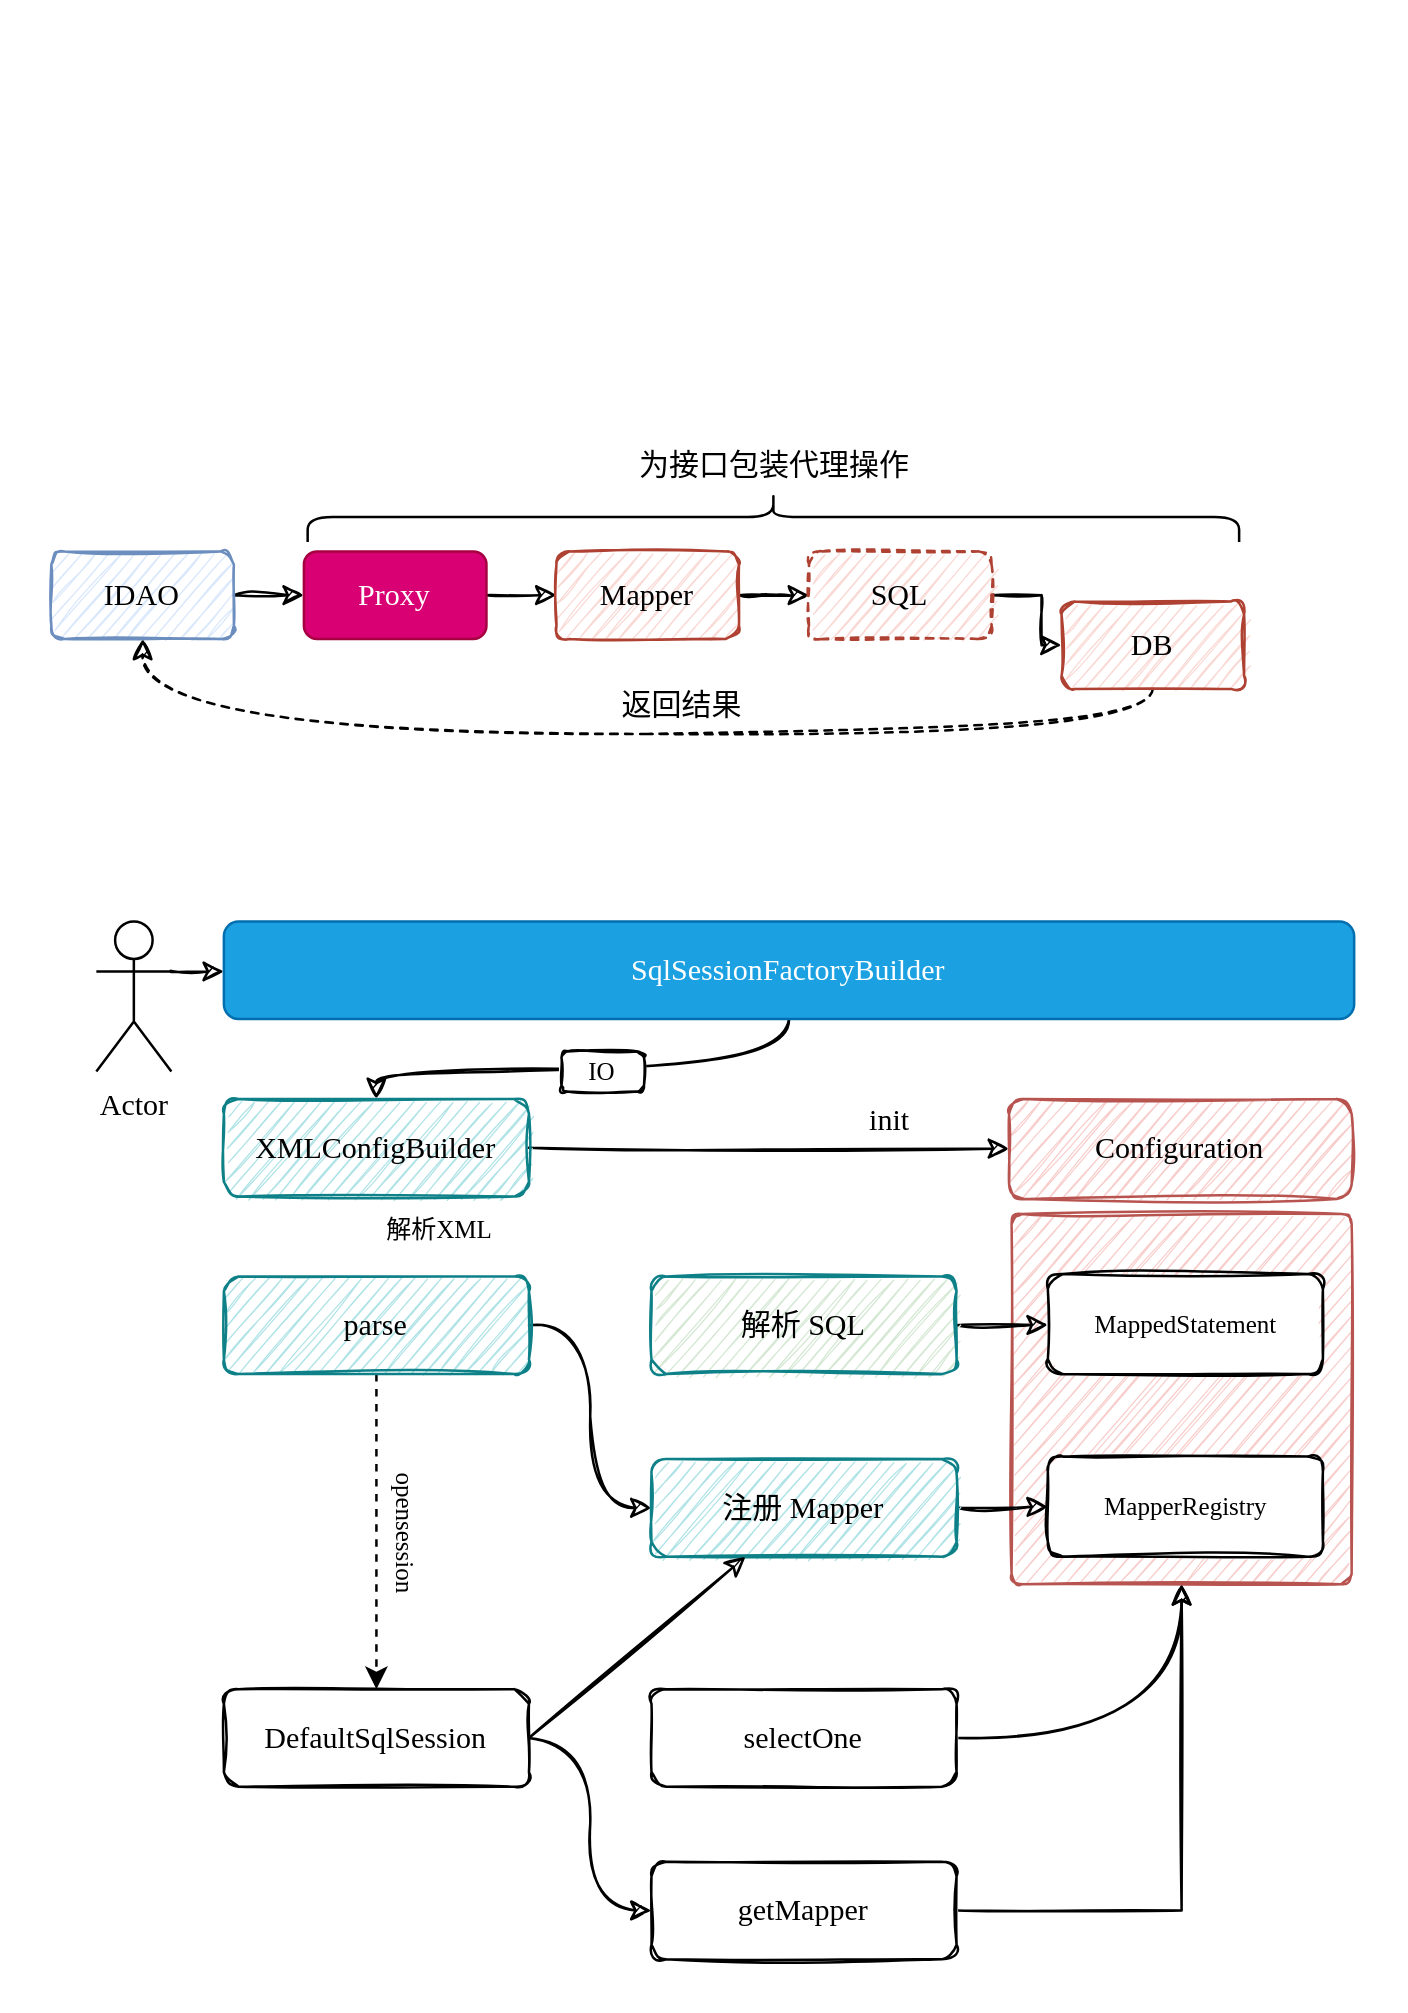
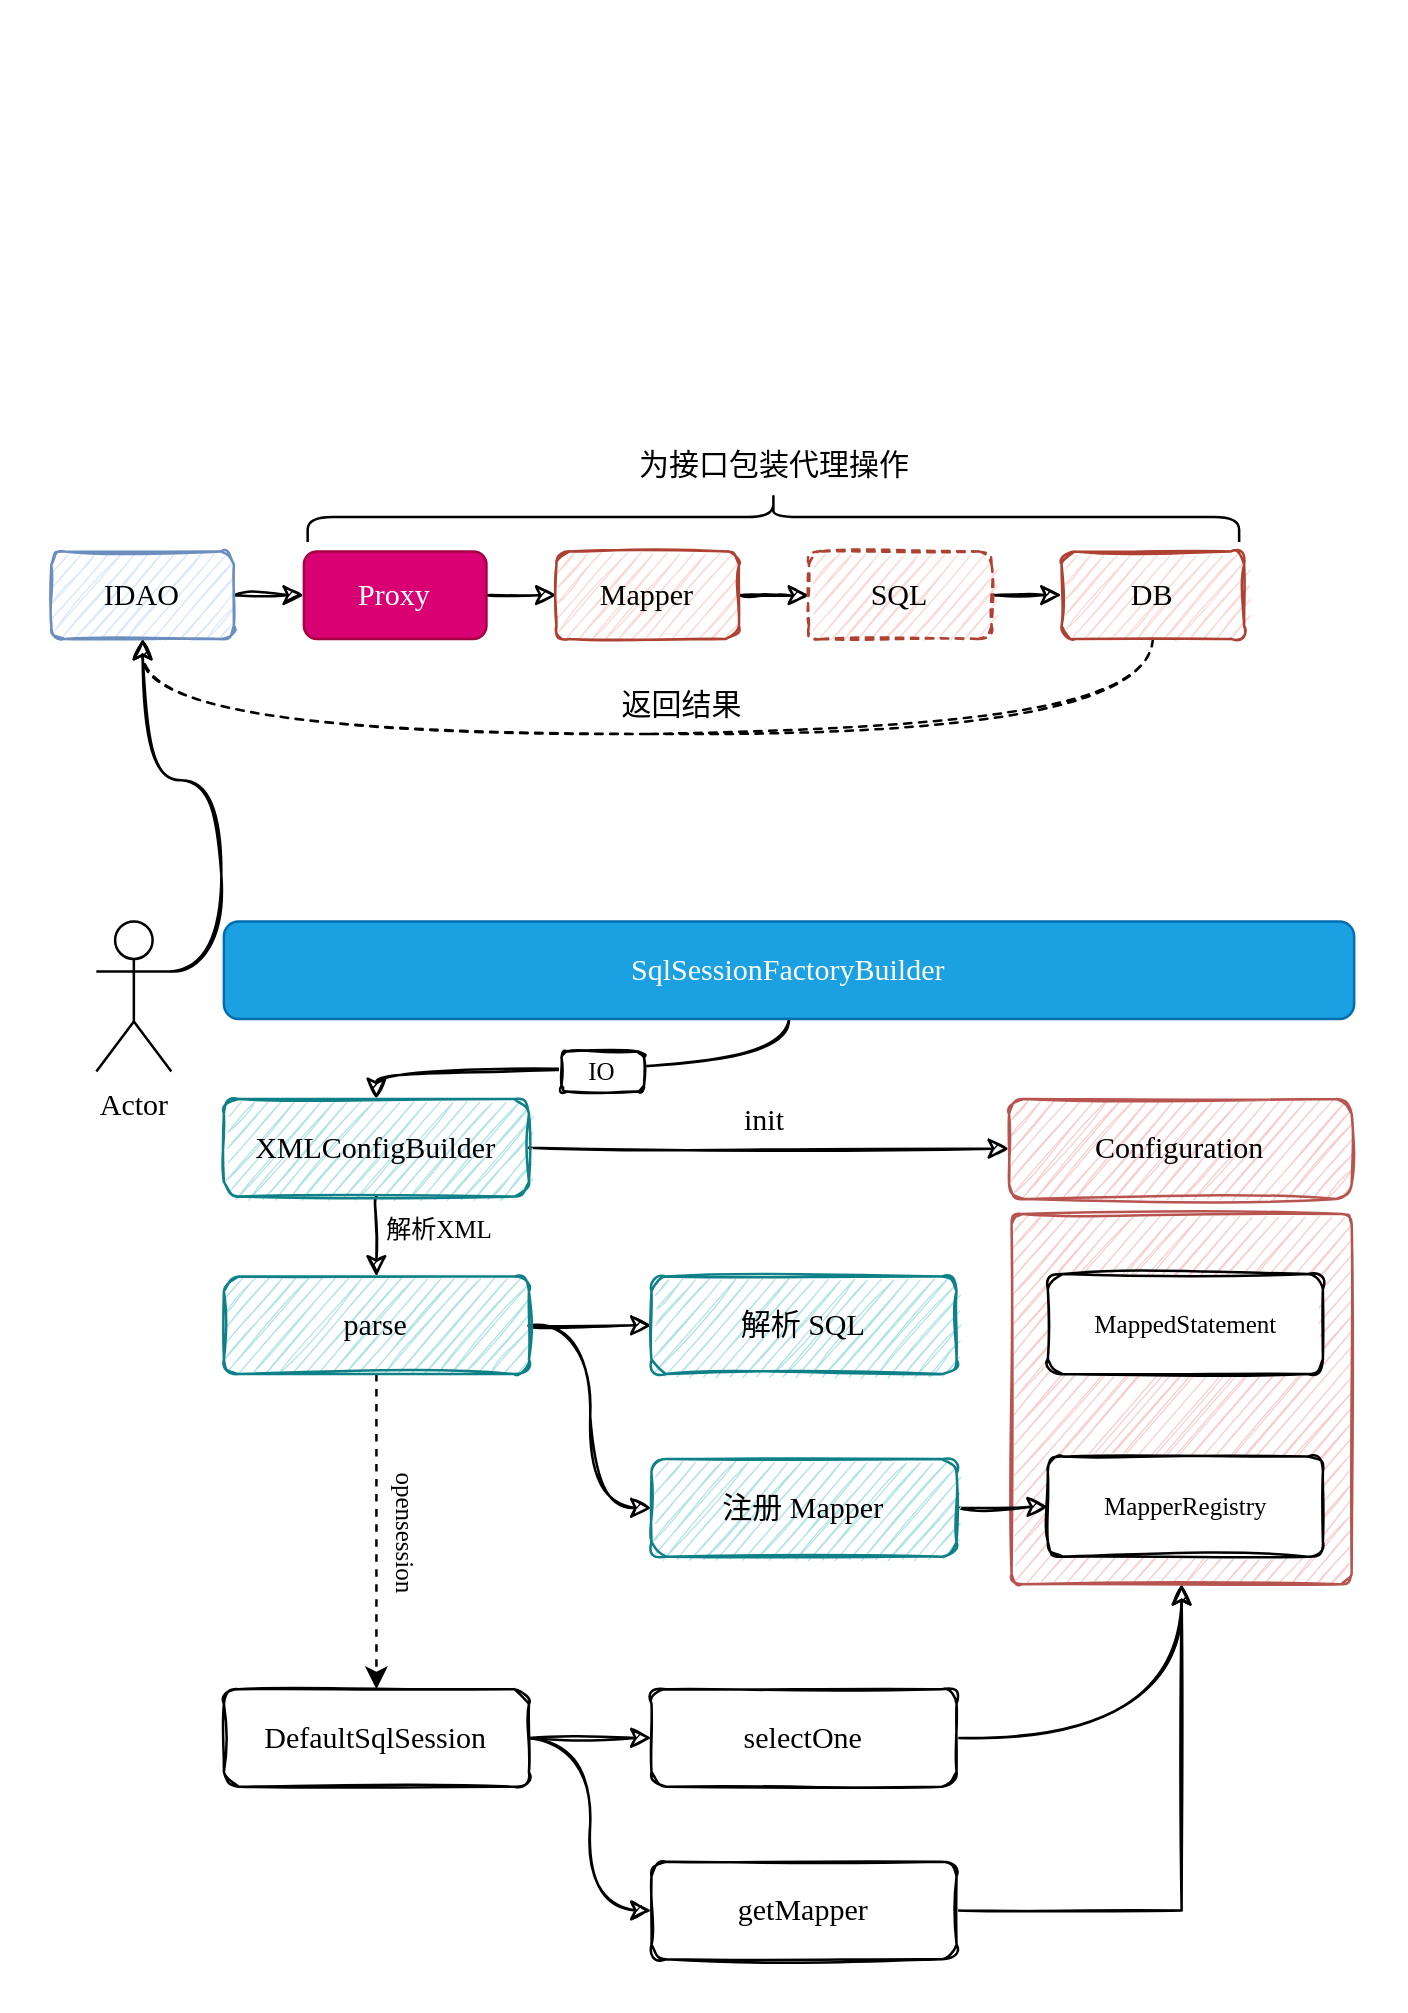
node "DB": moved (1153, 645) -> (1153, 595)
edge "Actor" -> "SqlSessionFactoryBuilder": now "Actor" -> "IDAO"
node "init": moved (888, 1121) -> (763, 1121)
edge "XMLConfigBuilder" -> "parse": added
edge "parse" -> "解析 SQL": added
node "解析 SQL": fillcolor #d5e8d4 -> #b0e3e6
edge "解析 SQL" -> "MappedStatement": removed
edge "DefaultSqlSession" -> "注册 Mapper": now "DefaultSqlSession" -> "selectOne"
